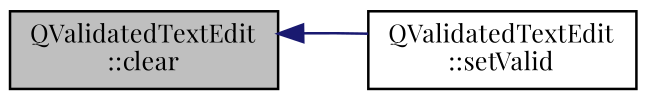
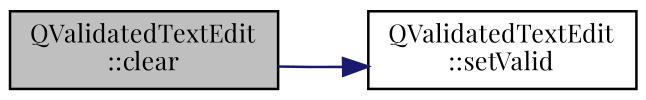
edge "QValidatedTextEdit ::setValid" -> "QValidatedTextEdit ::clear": reversed
